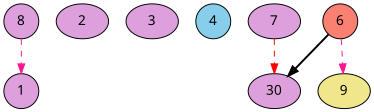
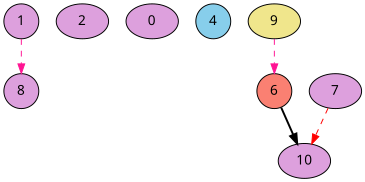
node "3": label "3" -> "0"
edge "8" -> "1": reversed
edge "6" -> "9": reversed
node "30": label "30" -> "10"
